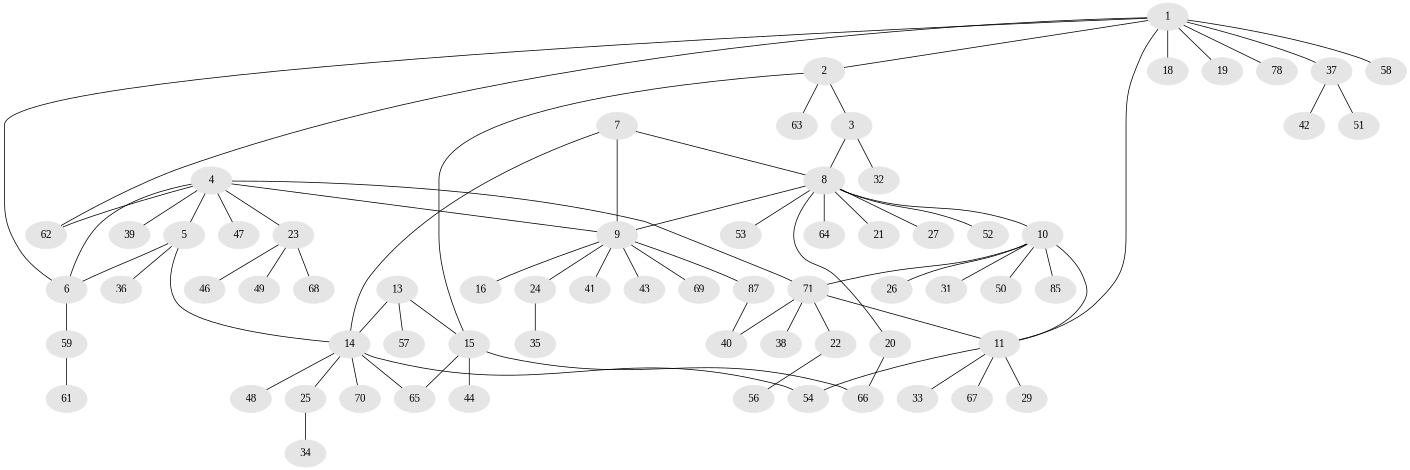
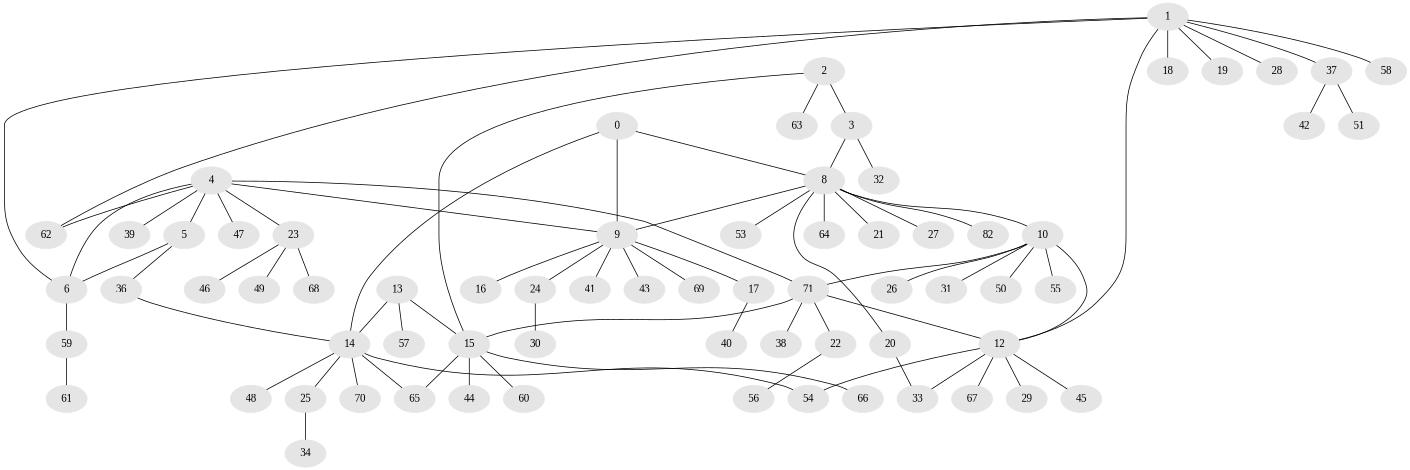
edge "1" -- "2": removed
node "78": label "78" -> "28"
node "7": label "7" -> "0"
node "52": label "52" -> "82"
node "87": label "87" -> "17"
node "85": label "85" -> "55"
edge "71" -- "40": now "71" -- "15"
edge "5" -- "14": now "36" -- "14"
node "35": label "35" -> "30"
node "11": label "11" -> "12"
edge "20" -- "66": now "20" -- "33"
node "60": added
node "45": added
